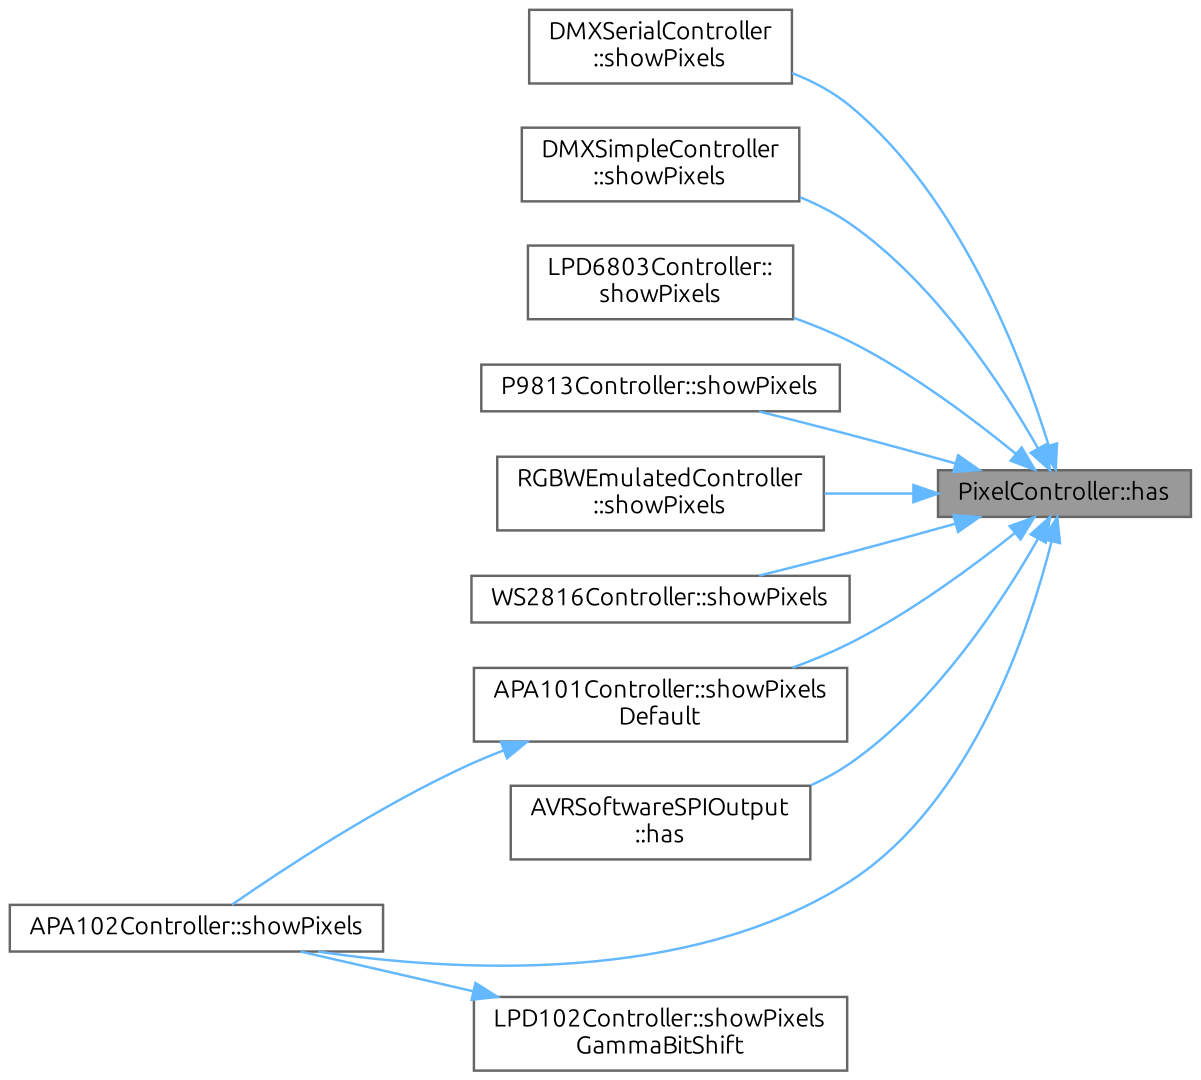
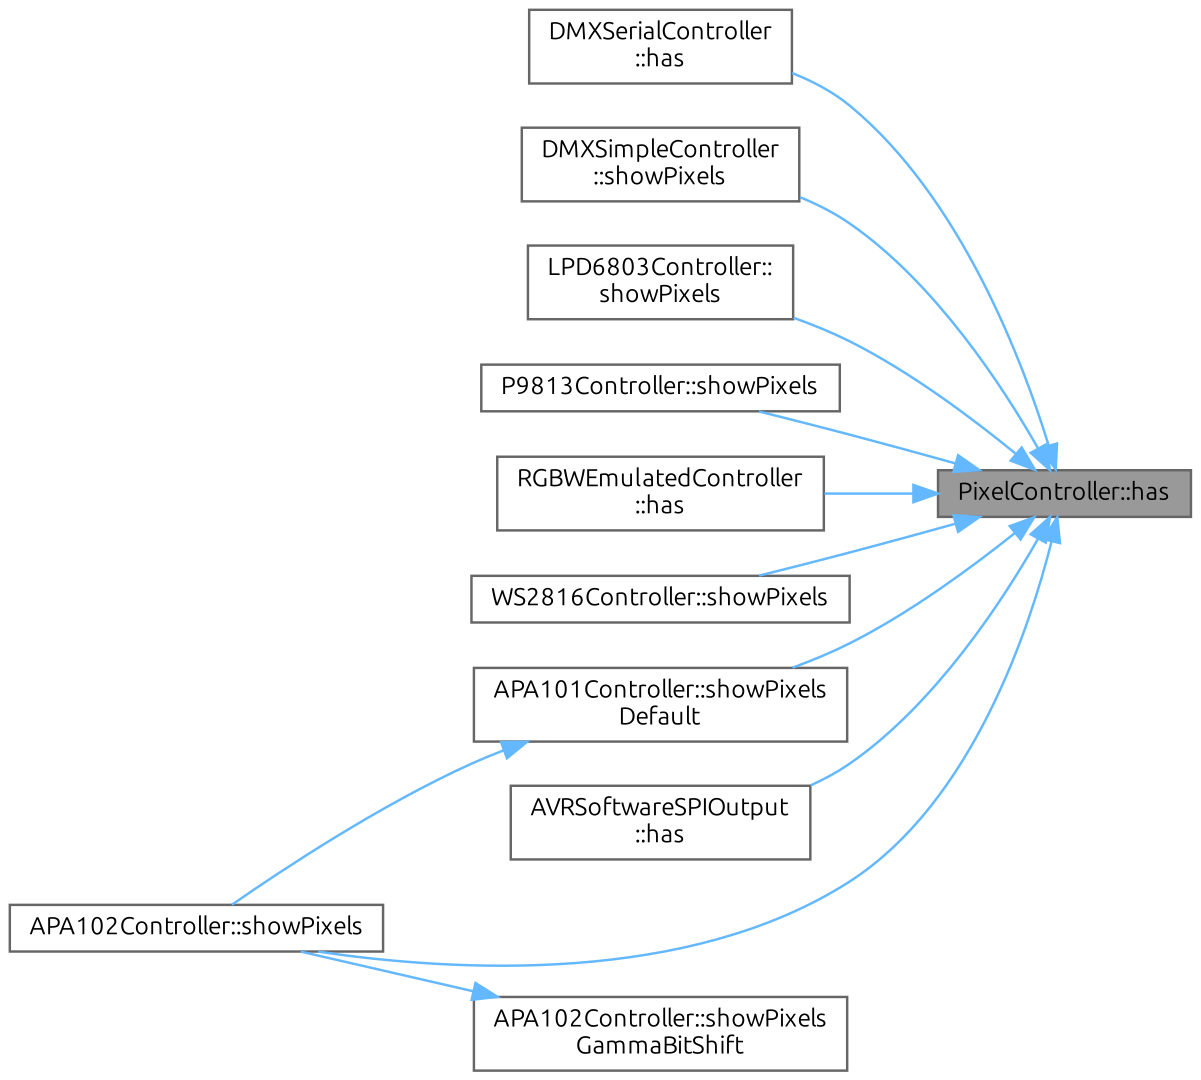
node "DMXSerialController ::showPixels": label "DMXSerialController ::showPixels" -> "DMXSerialController ::has"
node "RGBWEmulatedController ::showPixels": label "RGBWEmulatedController ::showPixels" -> "RGBWEmulatedController ::has"
node "LPD102Controller::showPixels GammaBitShift": label "LPD102Controller::showPixels GammaBitShift" -> "APA102Controller::showPixels GammaBitShift"
